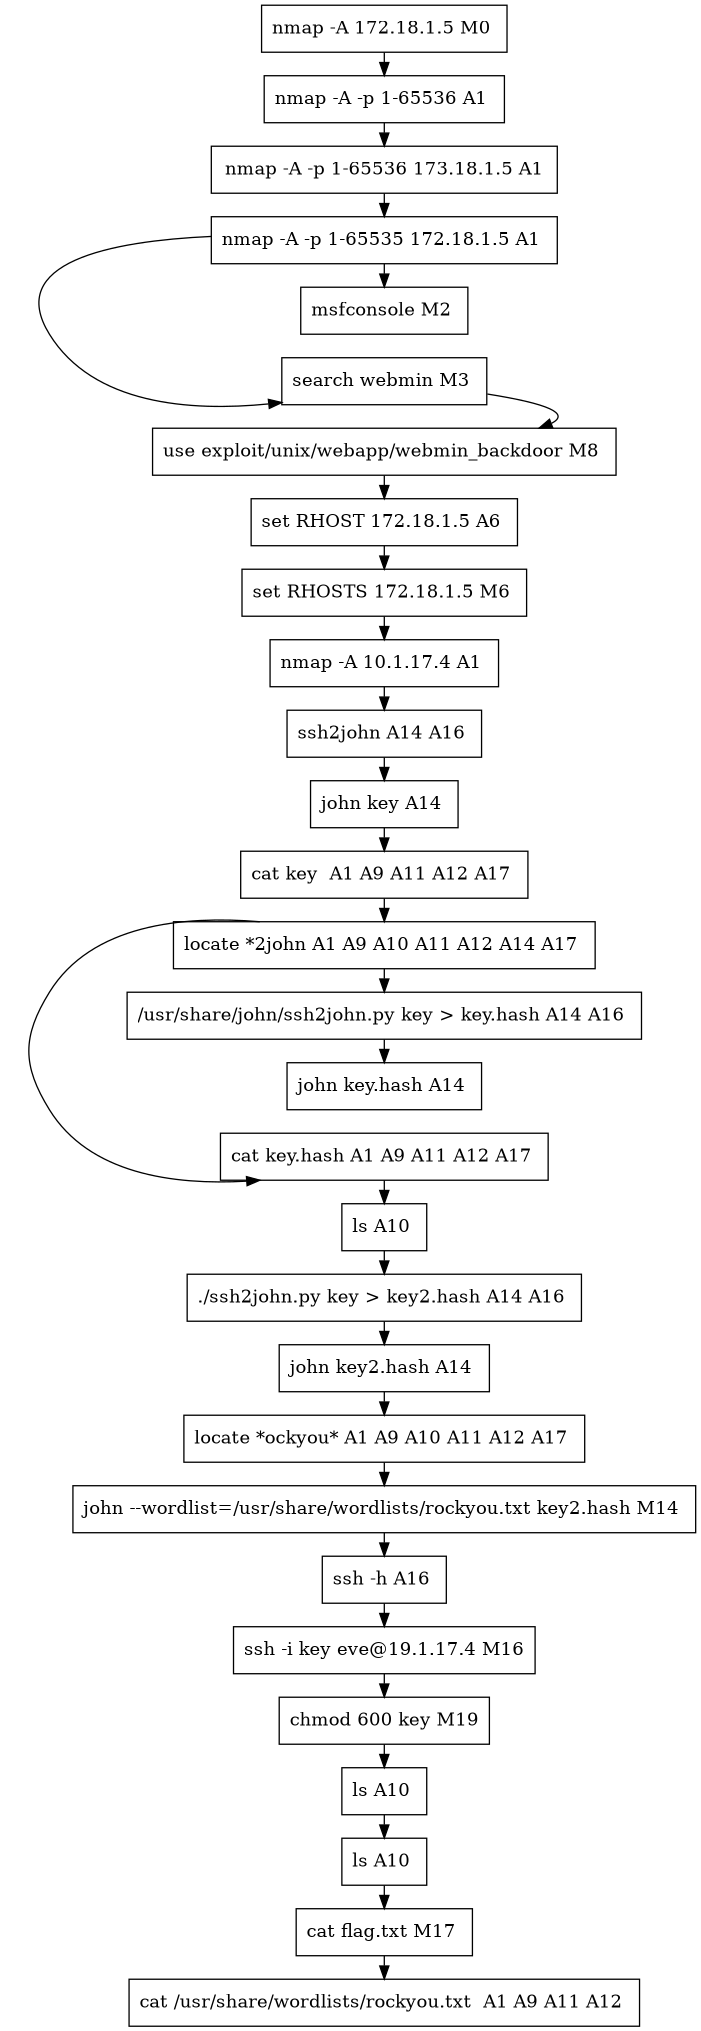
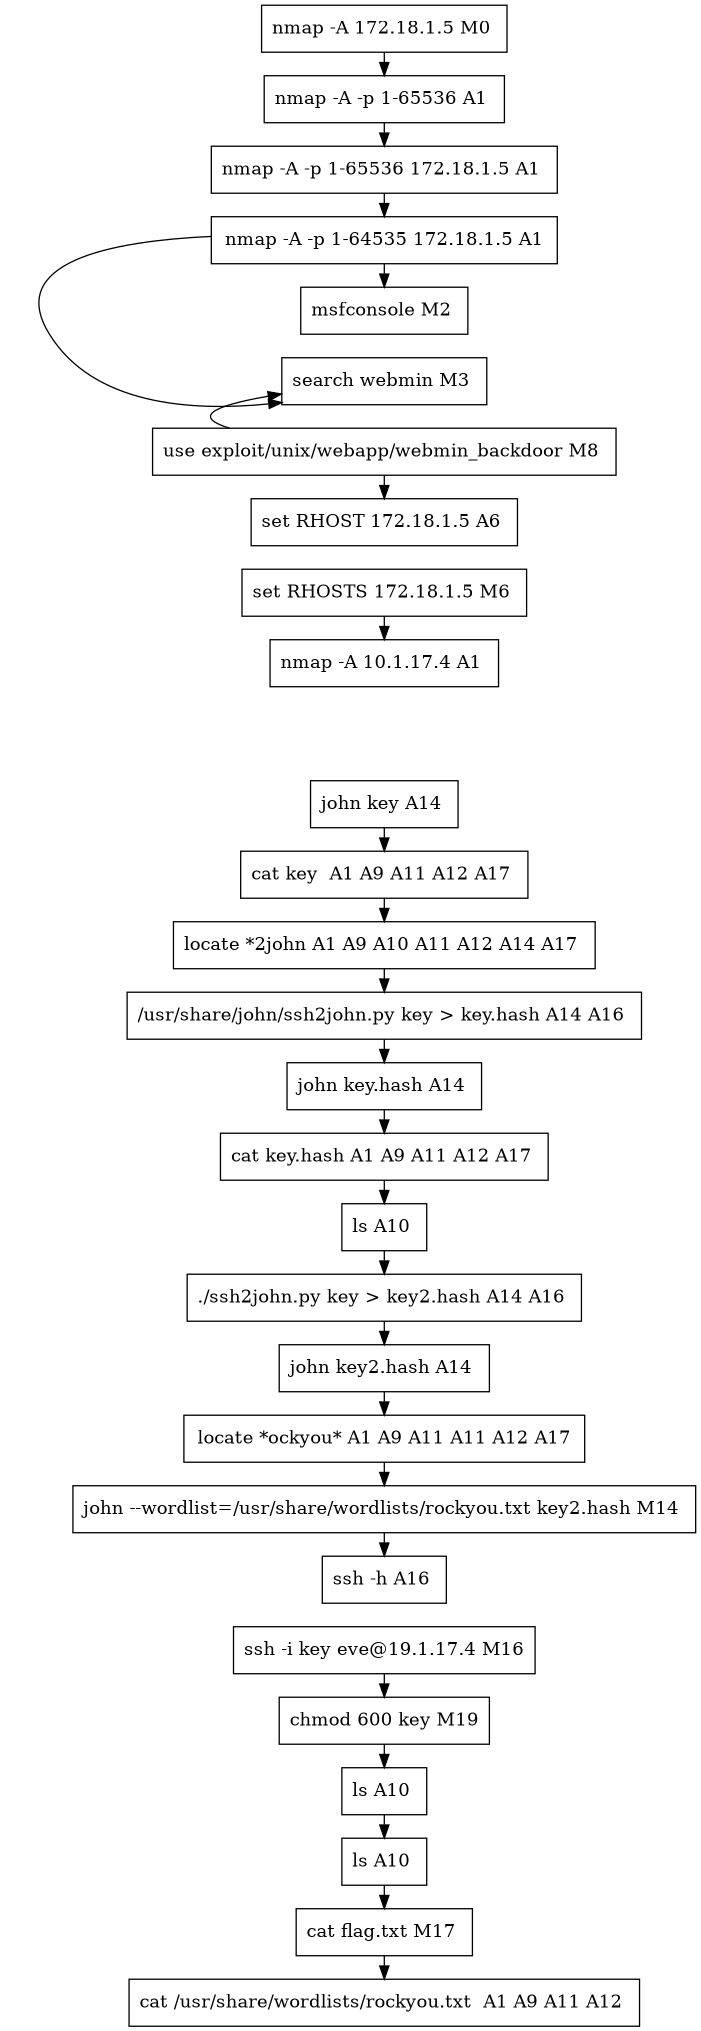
node "nmap -A -p 1-65536 173.18.1.5 A1": label "nmap -A -p 1-65536 173.18.1.5 A1" -> "nmap -A -p 1-65536 172.18.1.5 A1"
node "nmap -A -p 1-65535 172.18.1.5 A1": label "nmap -A -p 1-65535 172.18.1.5 A1" -> "nmap -A -p 1-64535 172.18.1.5 A1"
edge "search webmin M3" -> "use exploit/unix/webapp/webmin_backdoor M8": reversed
edge "set RHOST 172.18.1.5 A6" -> "set RHOSTS 172.18.1.5 M6": removed
node "ssh2john A14 A16": removed
edge "locate *2john A1 A9 A10 A11 A12 A14 A17" -> "cat key.hash A1 A9 A11 A12 A17": now "john key.hash A14" -> "cat key.hash A1 A9 A11 A12 A17"
node "locate *ockyou* A1 A9 A10 A11 A12 A17": label "locate *ockyou* A1 A9 A10 A11 A12 A17" -> "locate *ockyou* A1 A9 A11 A11 A12 A17"
edge "ssh -h A16" -> "ssh -i key eve@19.1.17.4 M16": removed
